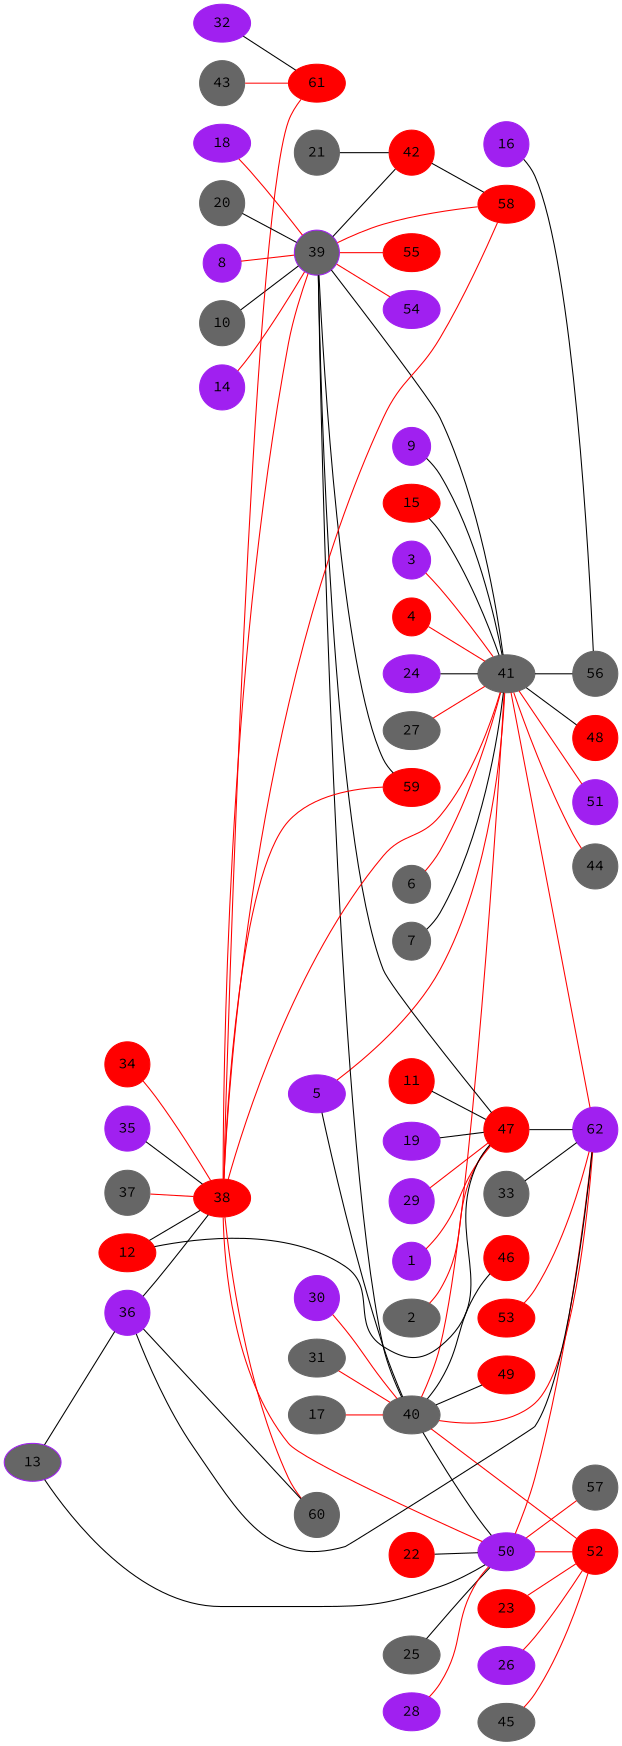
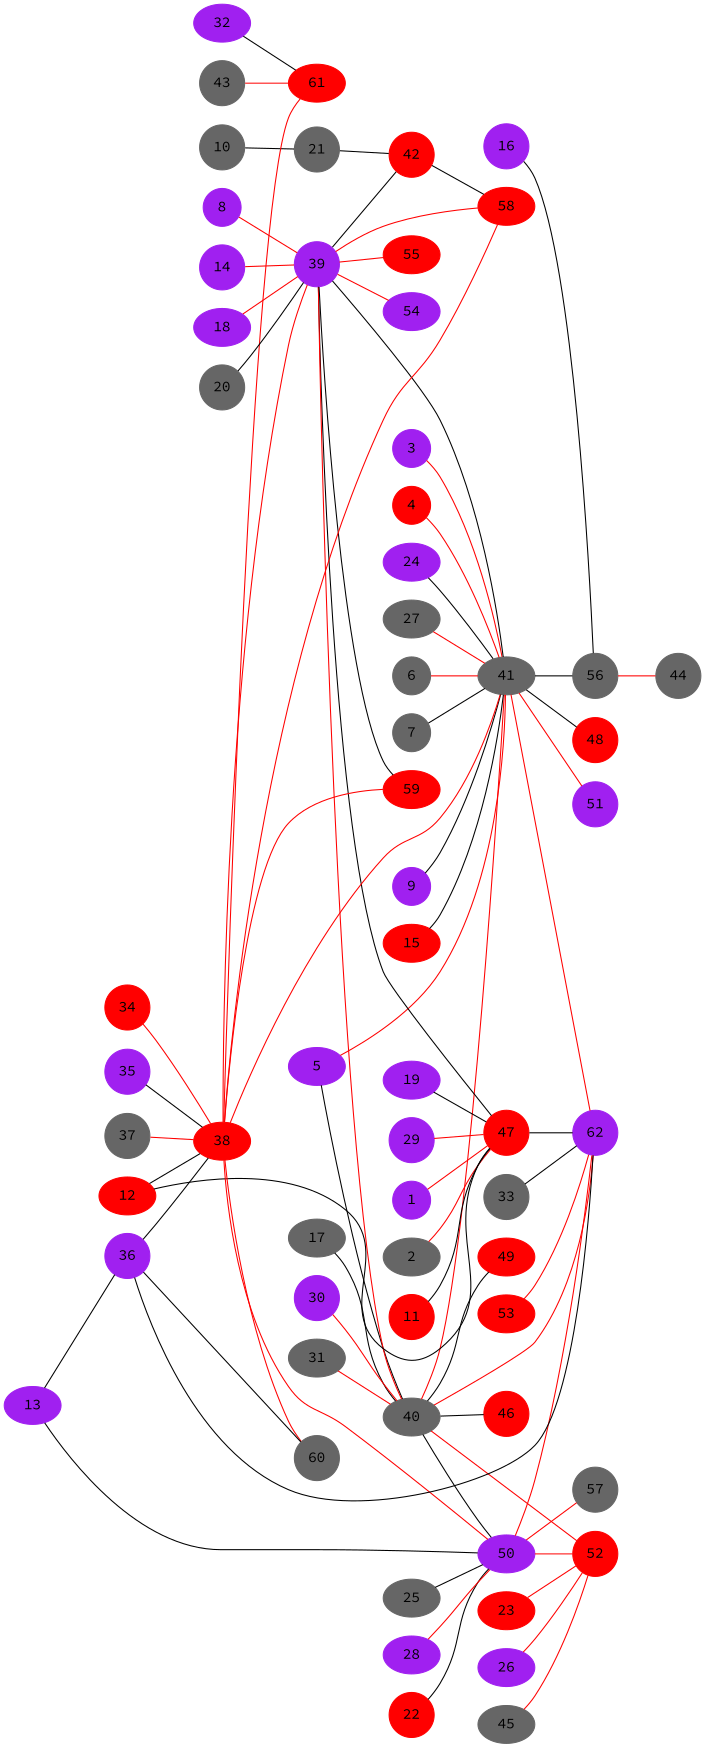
node "39": fillcolor gray40 -> purple
edge "39" -- "10": now "21" -- "10"
edge "41" -- "44": now "56" -- "44"
edge "39" -- "40": color black -> red
edge "17" -- "40": color red -> black
node "13": fillcolor gray40 -> purple
